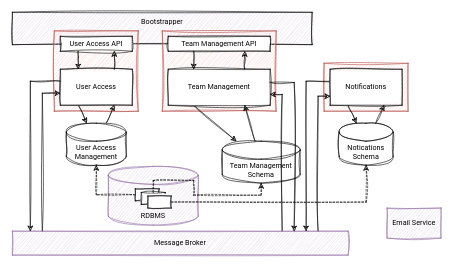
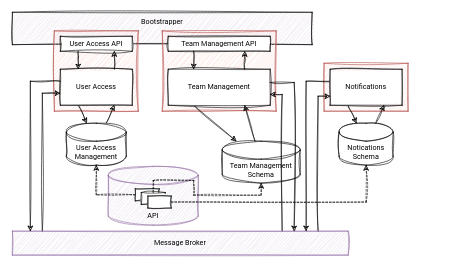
node "RDBMS": label "RDBMS" -> "API"
node "Email Service": removed
